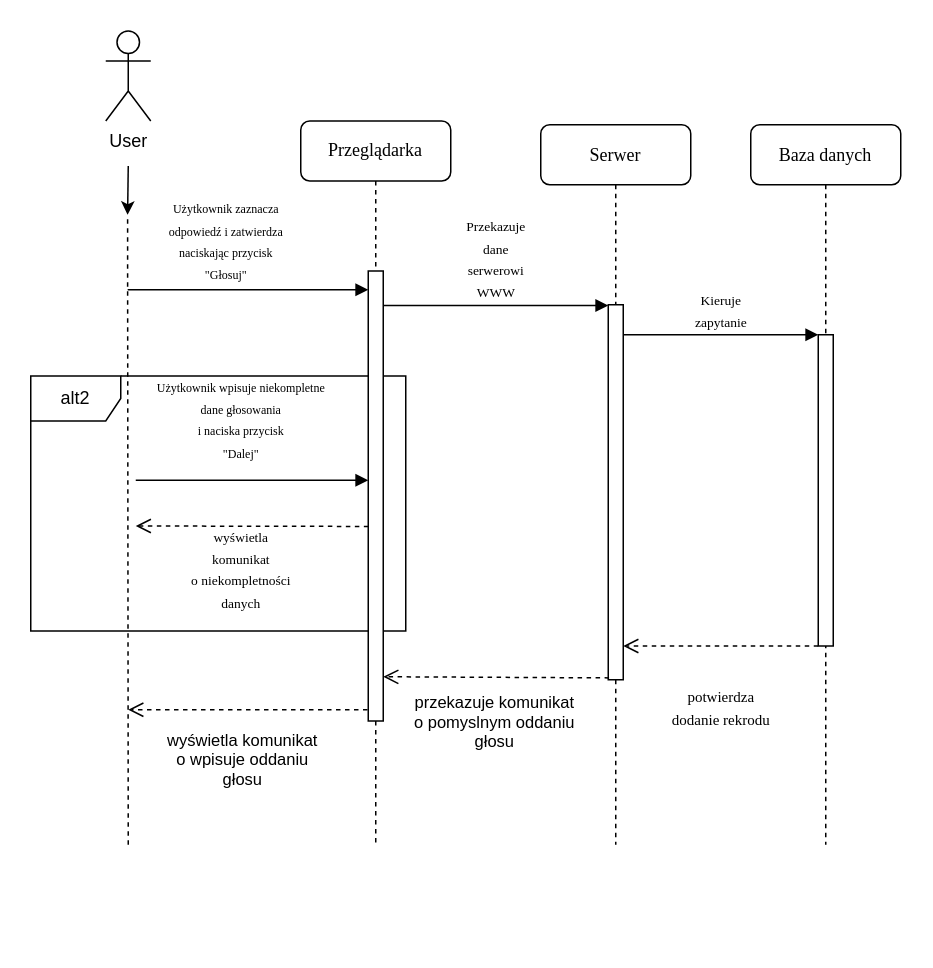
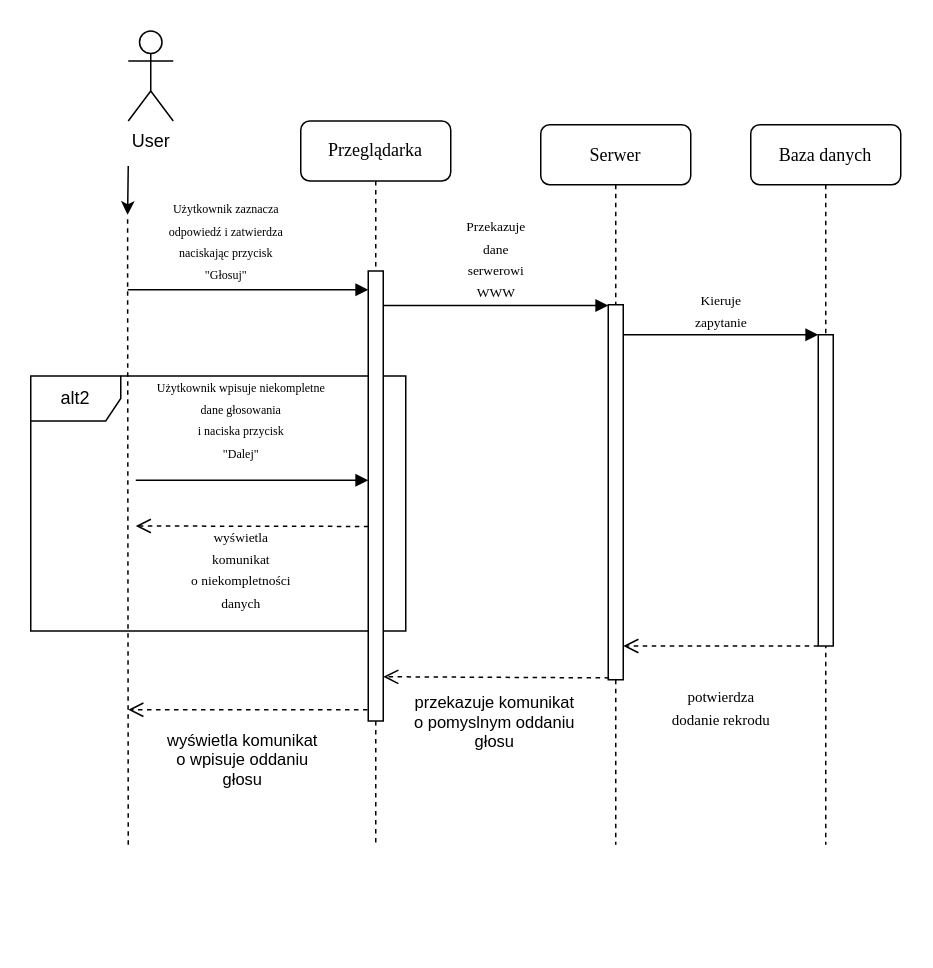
node "User": moved (128, 76) -> (151, 76)
